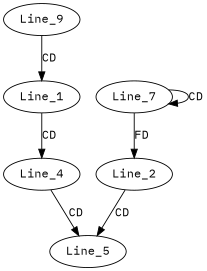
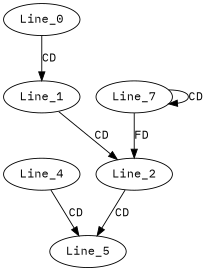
node "Line_9": label "Line_9" -> "Line_0"
edge "Line_1" -> "Line_4": now "Line_1" -> "Line_2"
